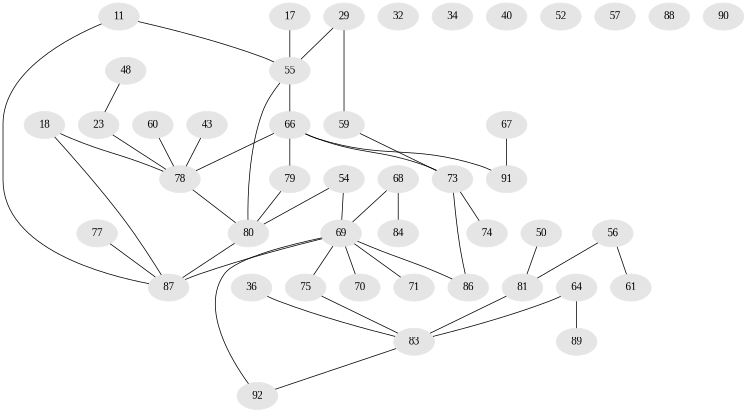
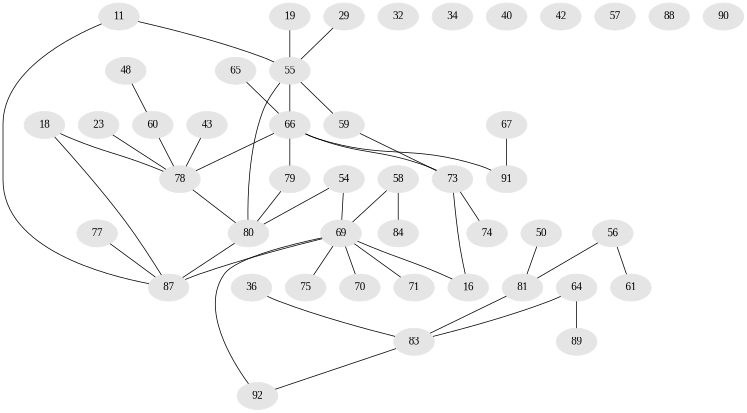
node "17": label "17" -> "19"
node "52": label "52" -> "42"
node "65": added
edge "29" -- "59": now "55" -- "59"
edge "48" -- "23": now "48" -- "60"
node "68": label "68" -> "58"
node "86": label "86" -> "16"
edge "75" -- "83": removed
